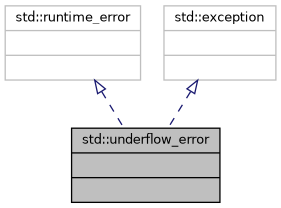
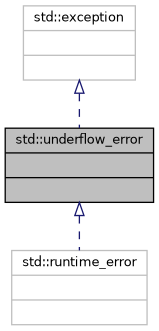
edge "std::underflow_error" -> "std::runtime_error": reversed
